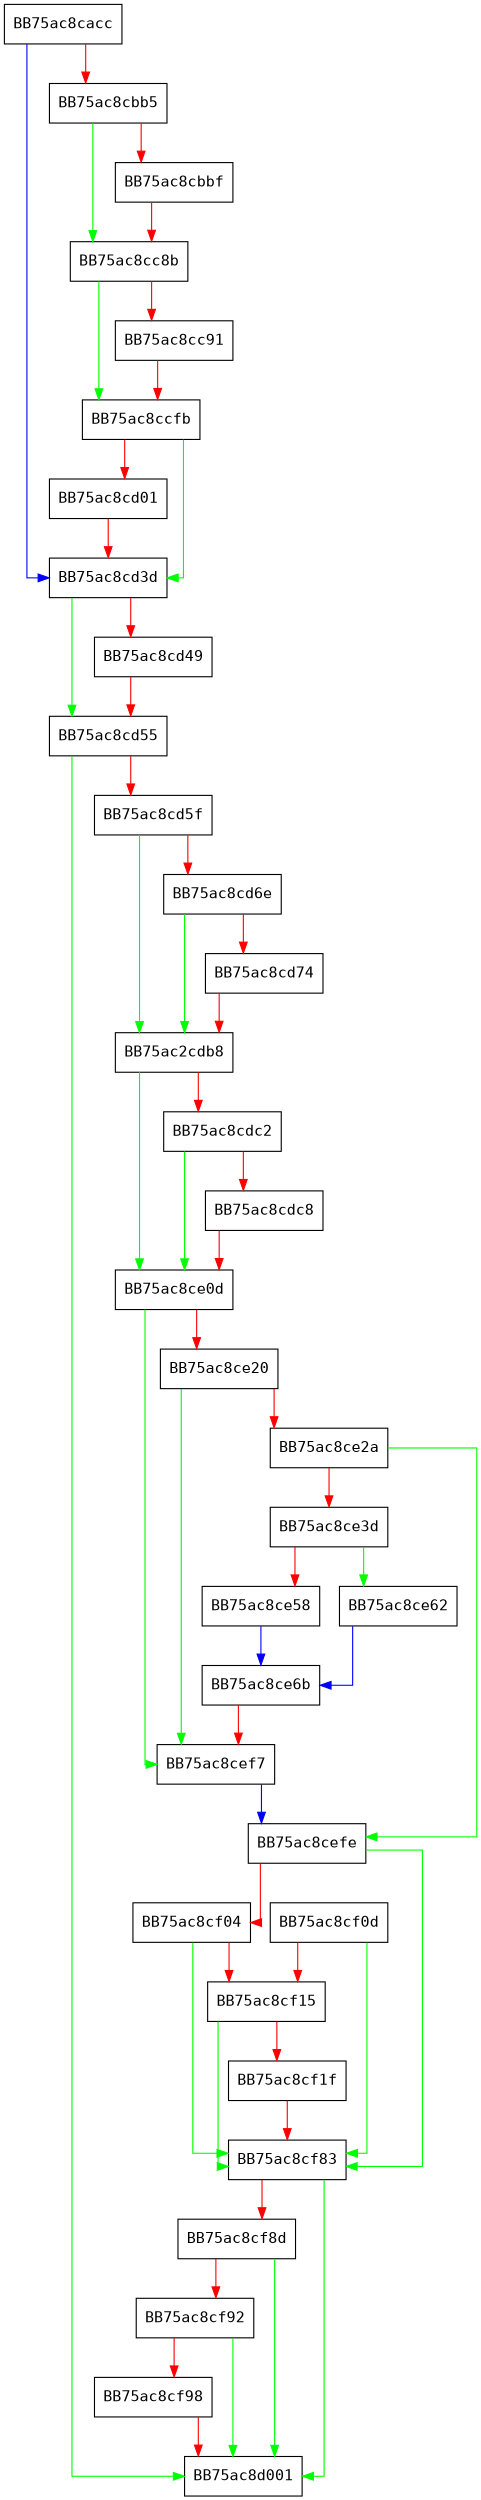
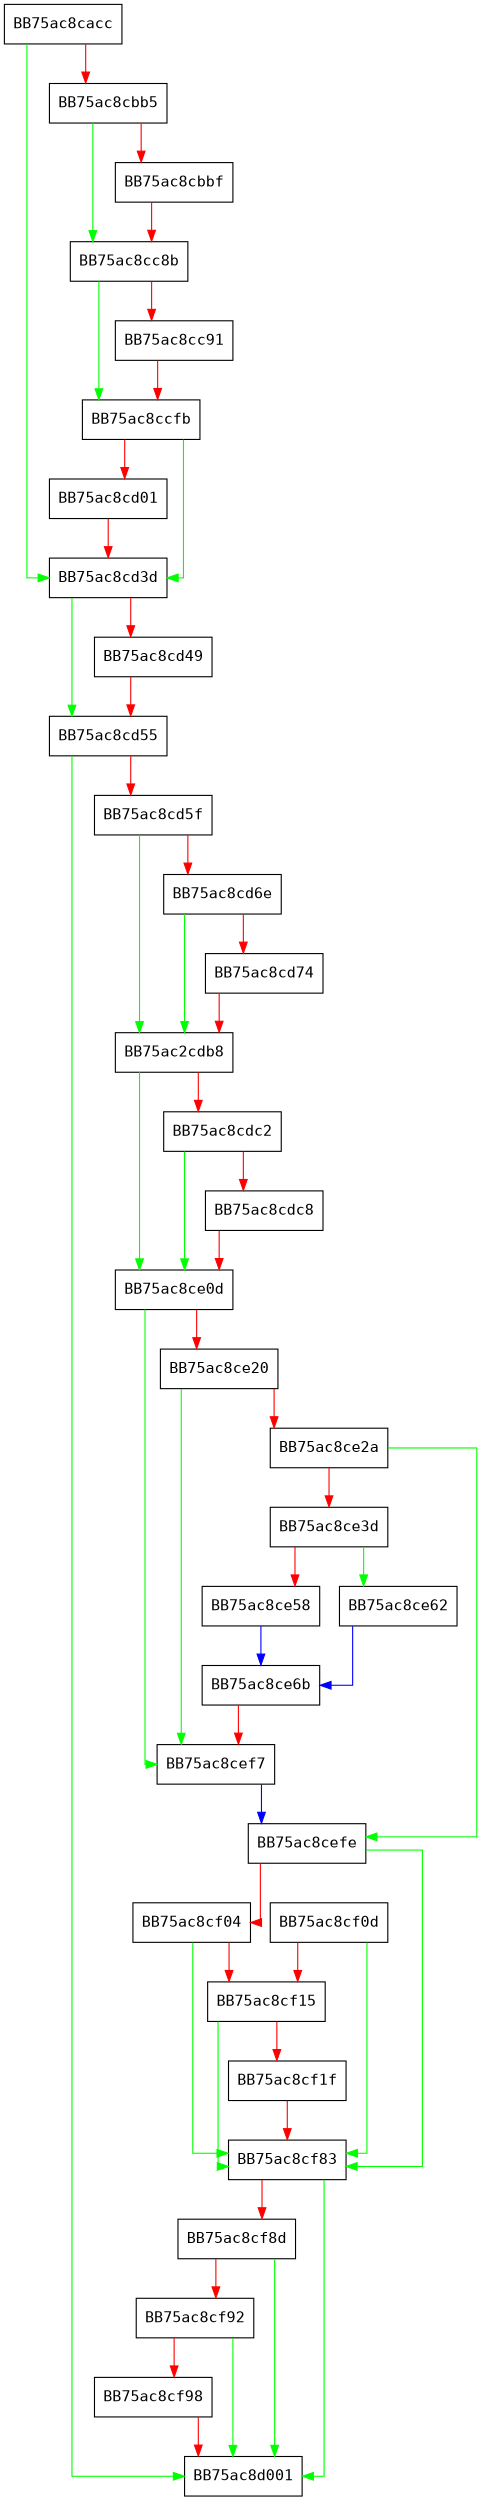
edge "BB75ac8cacc" -> "BB75ac8cd3d": color blue -> green
